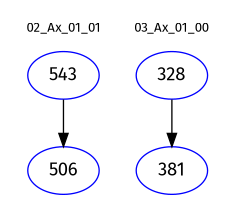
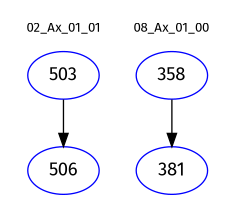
cluster "03_Ax_01_00": label "03_Ax_01_00" -> "08_Ax_01_00"
node "543": label "543" -> "503"
node "328": label "328" -> "358"
